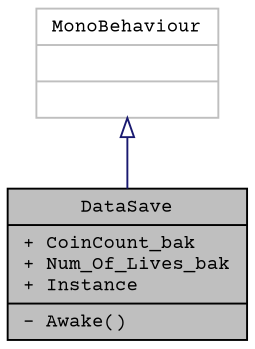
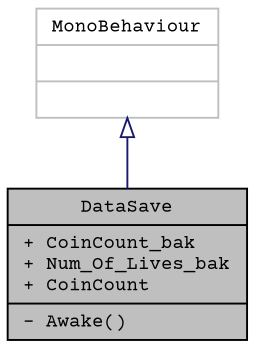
node "DataSave": text "+ Instance" -> "+ CoinCount"
